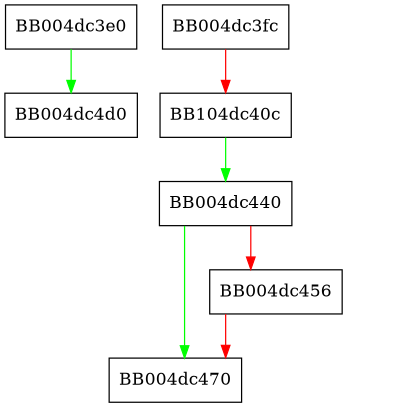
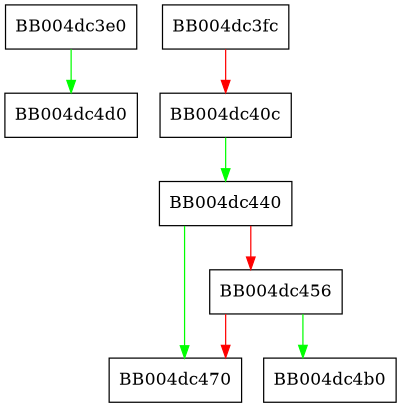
node "BB104dc40c": label "BB104dc40c" -> "BB004dc40c"
node "BB004dc4b0": added
